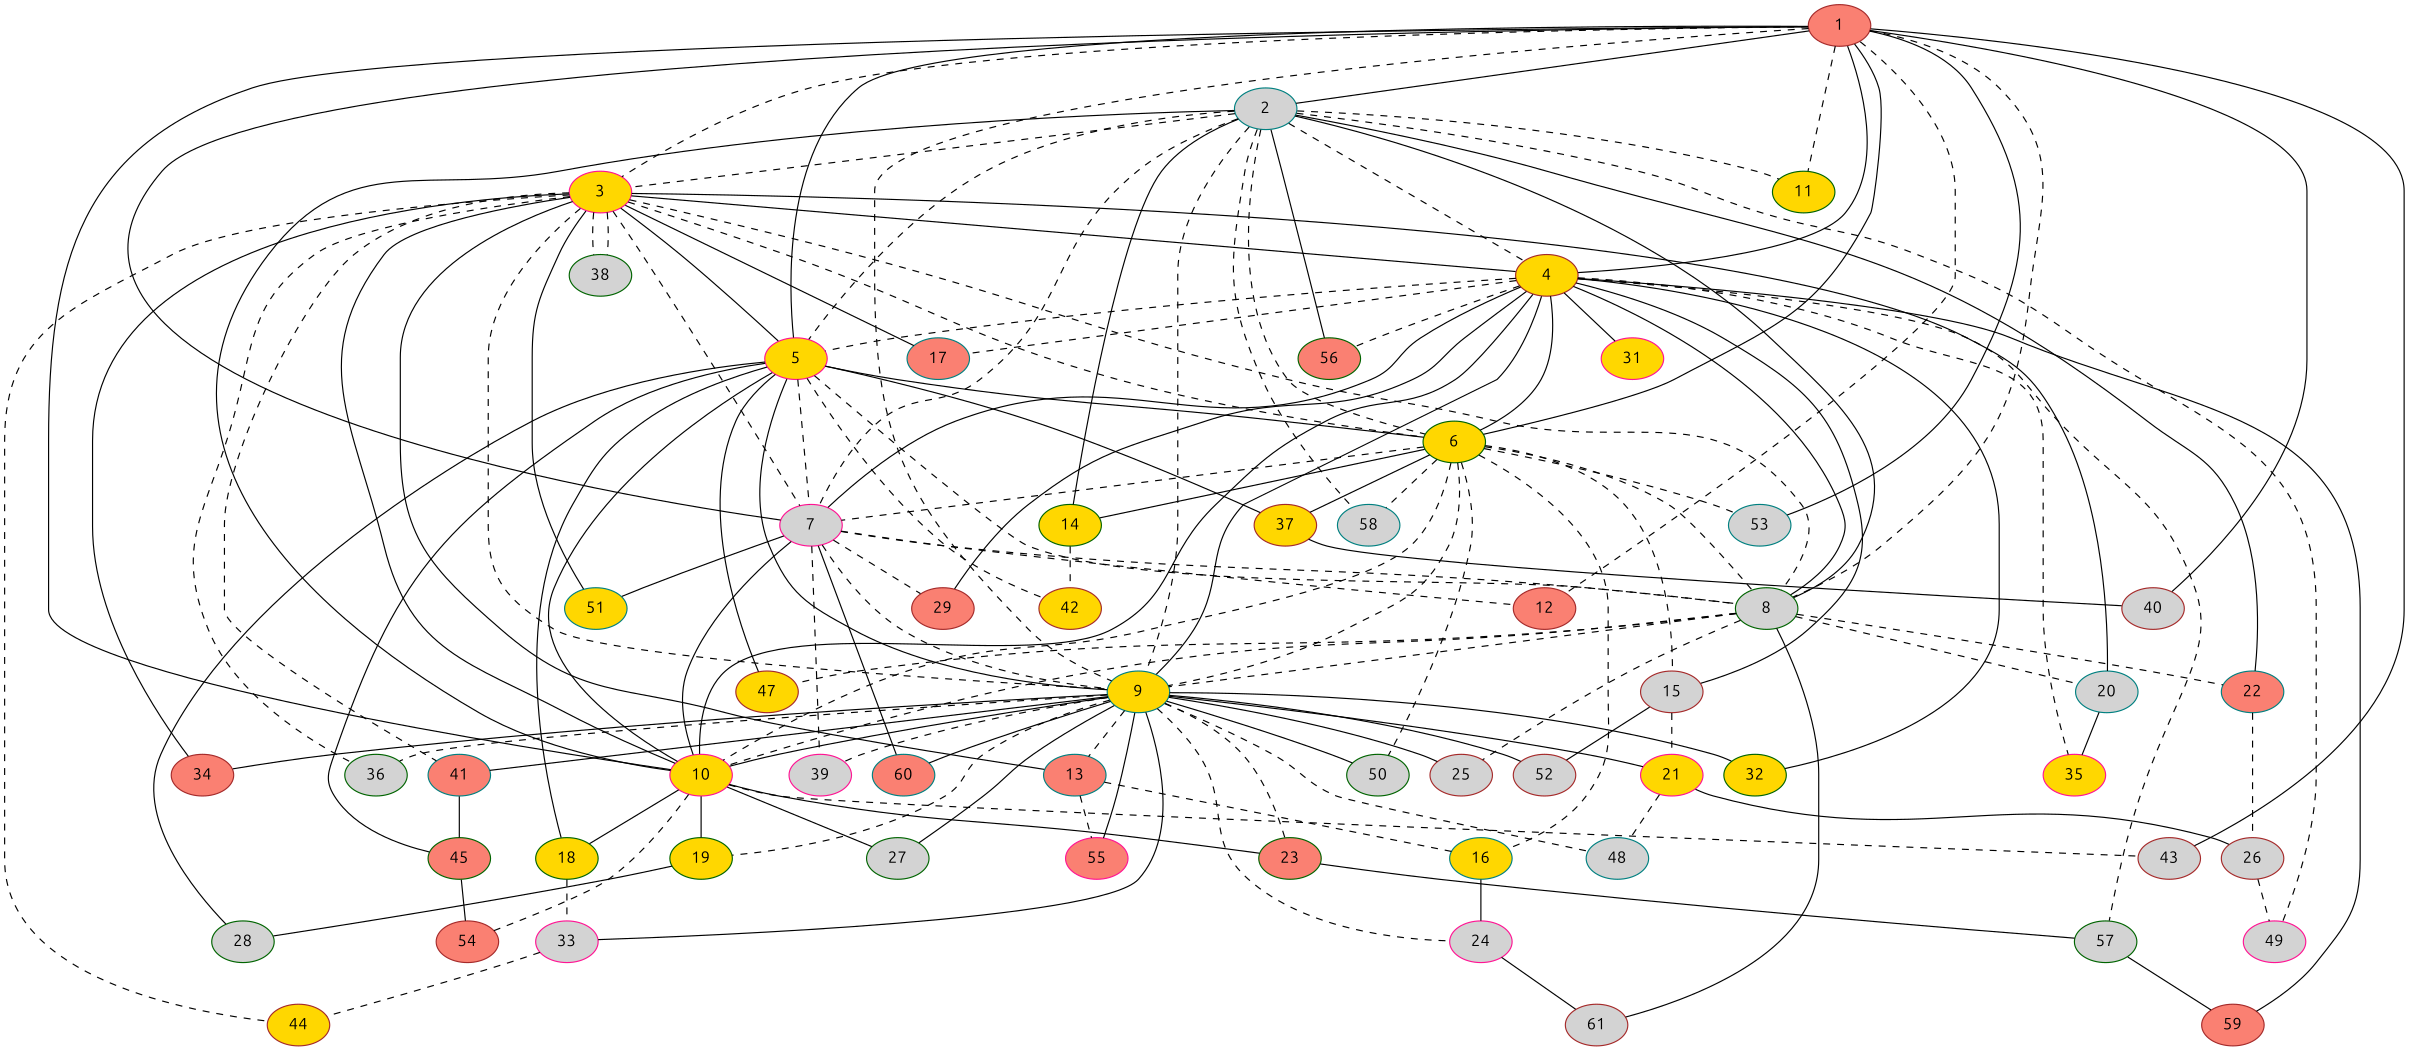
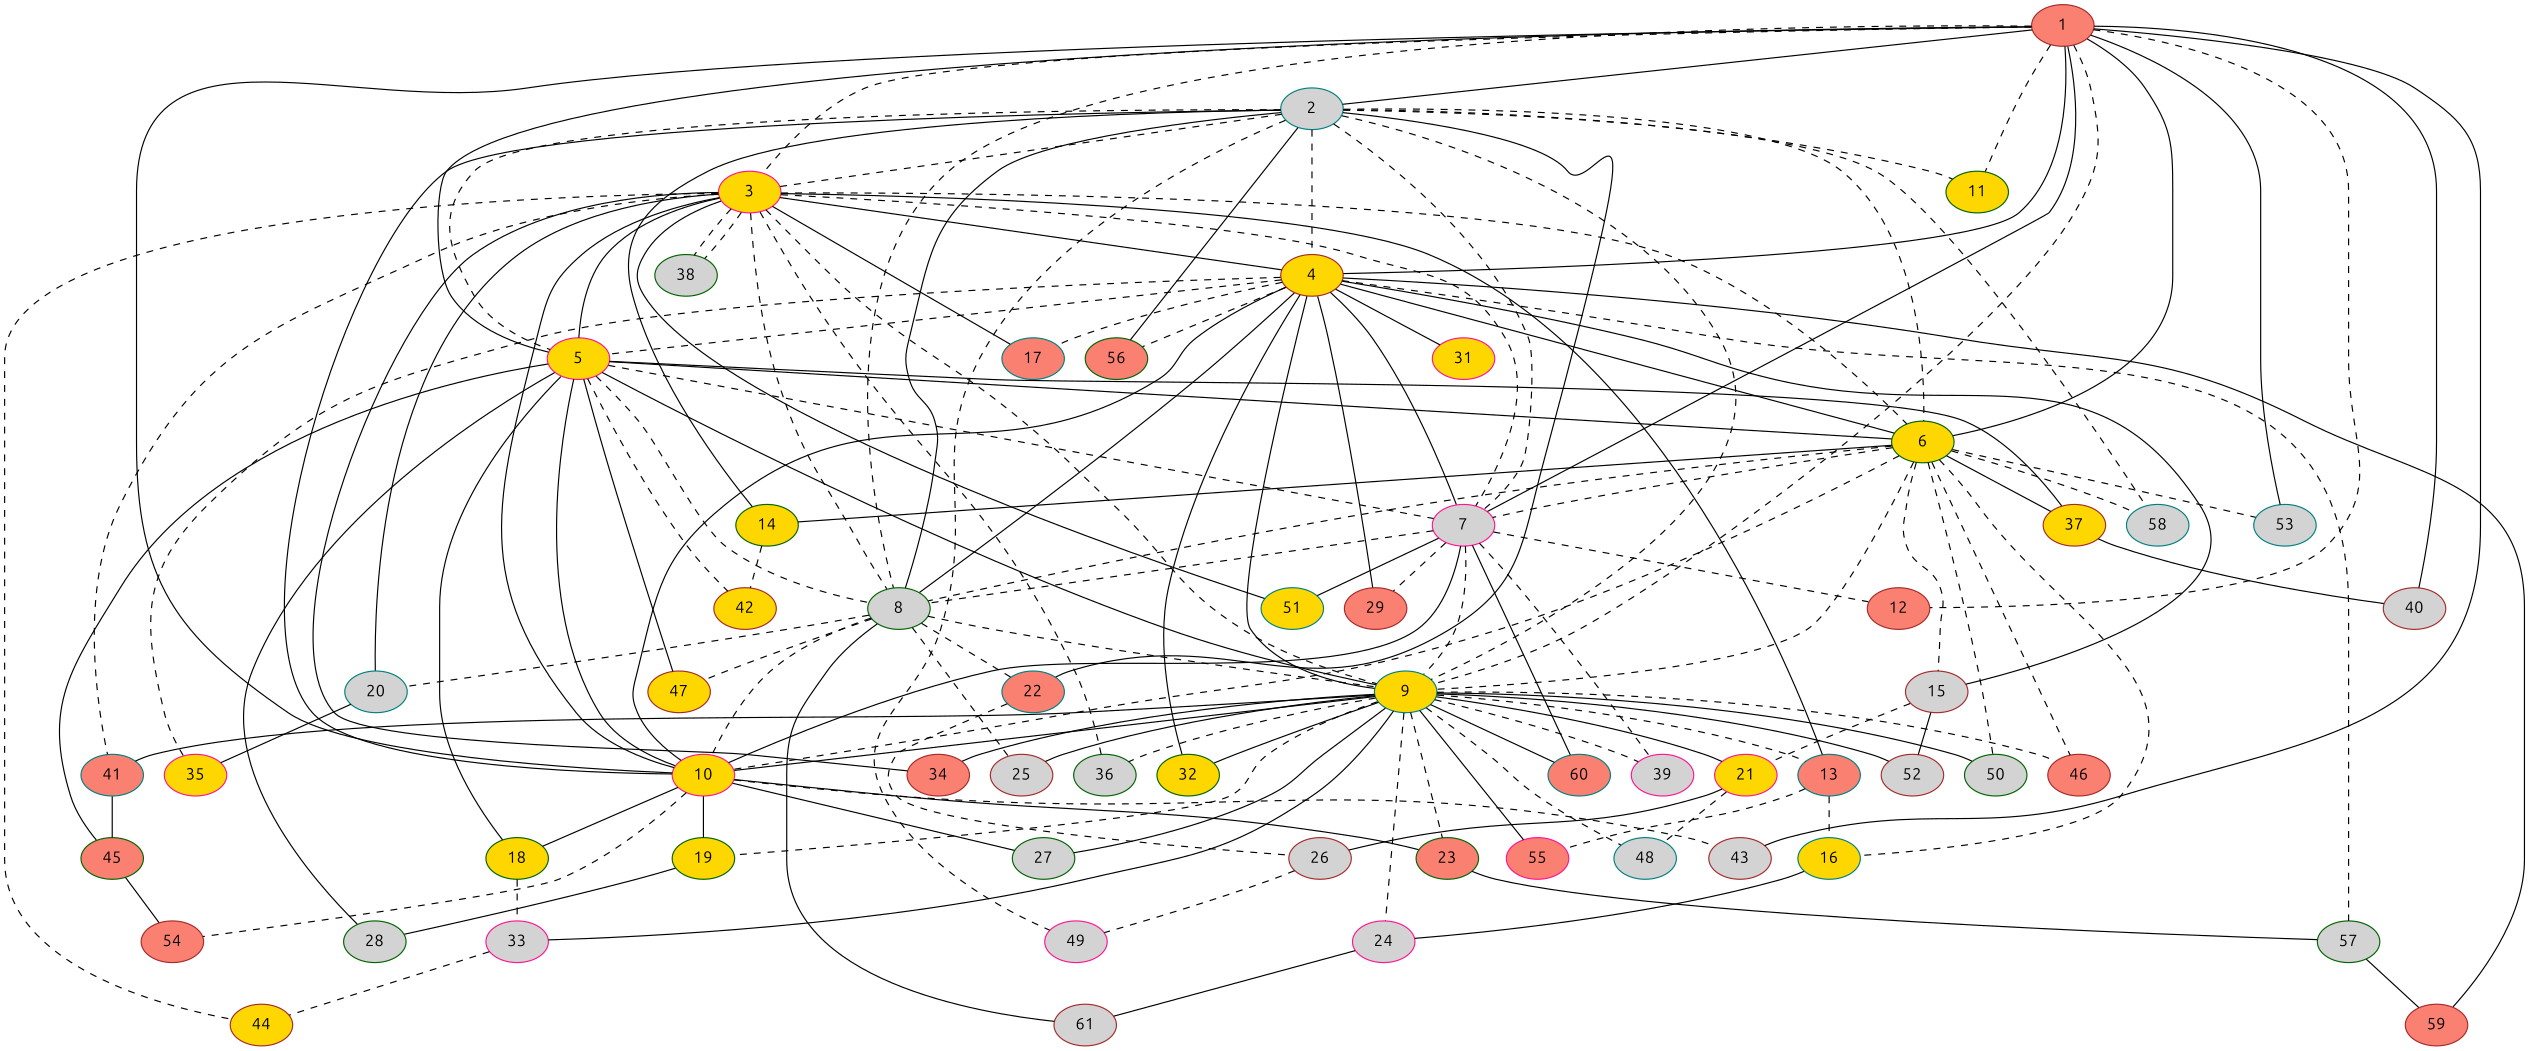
node "46": added
